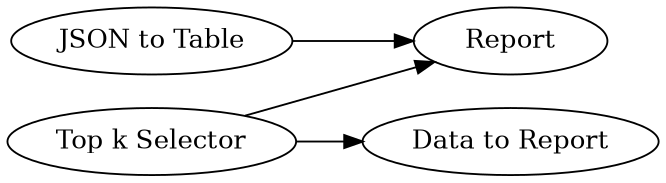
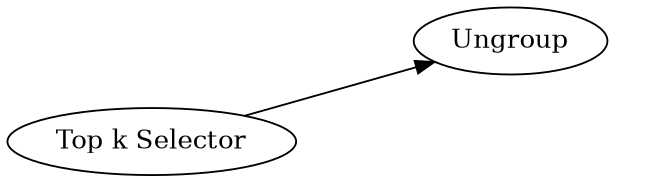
node "JSON to Table": removed
node "Report": label "Report" -> "Ungroup"
node "Data to Report": removed
